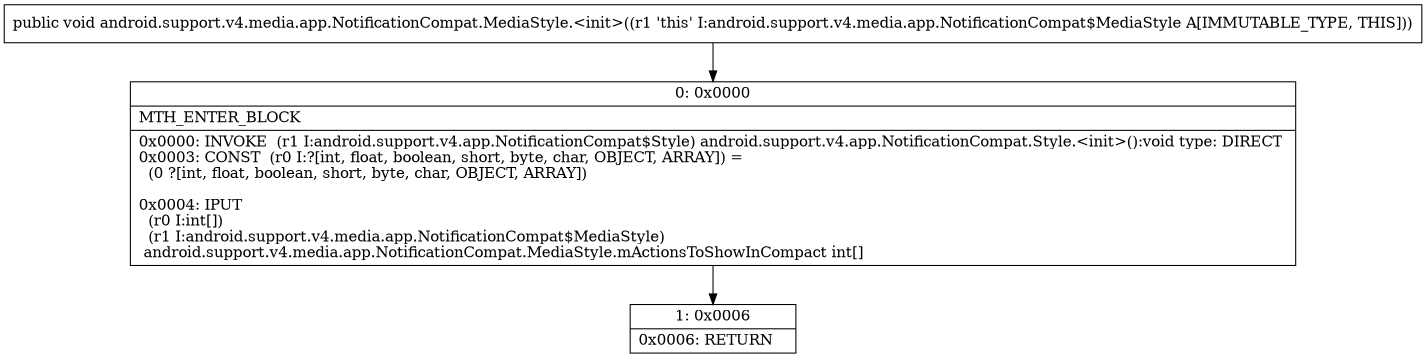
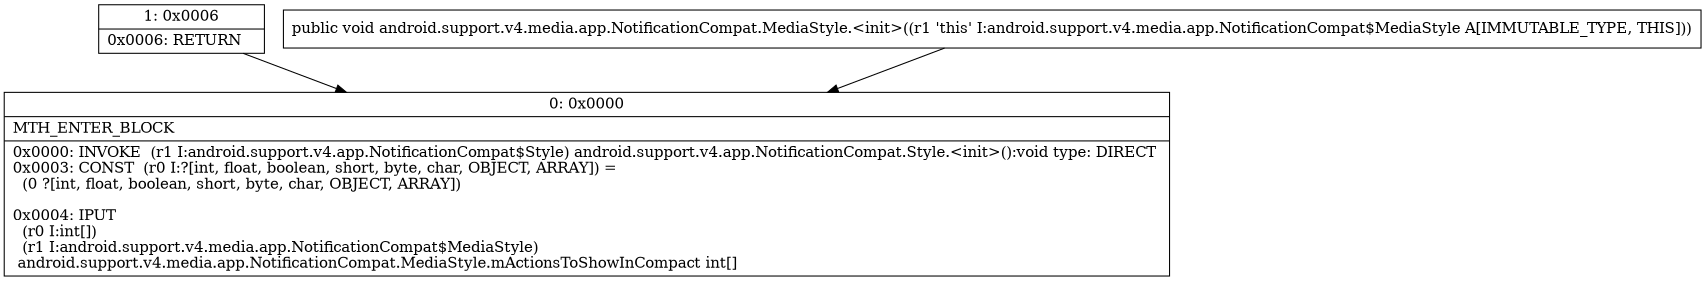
edge "0: 0x0000" -> "1: 0x0006": reversed
